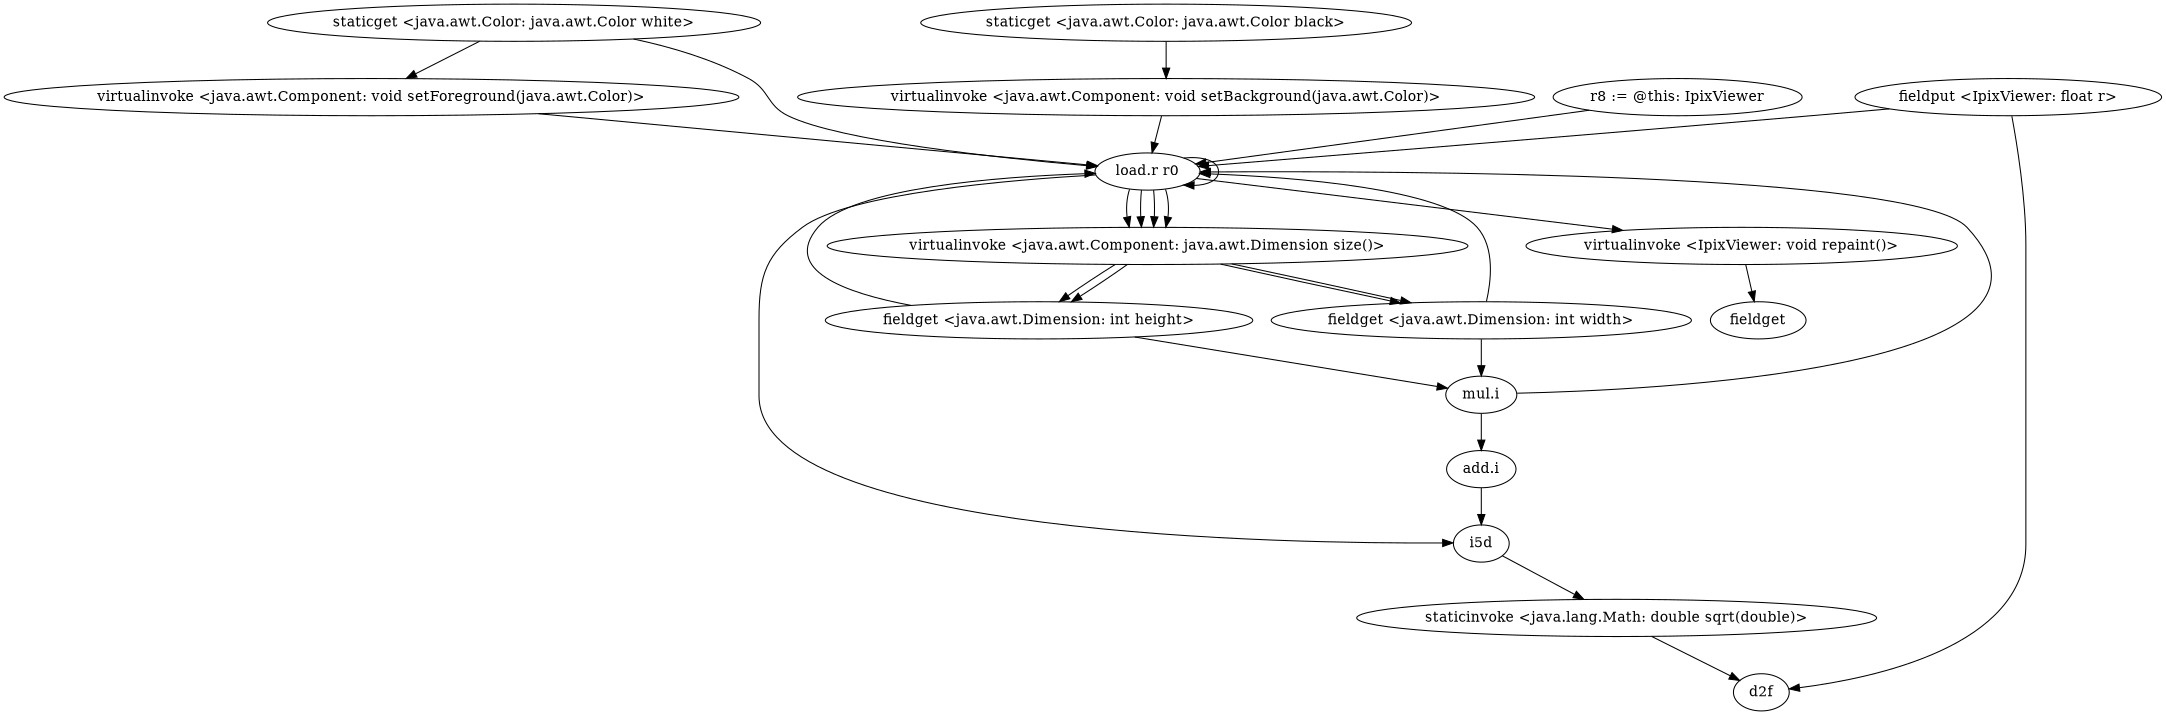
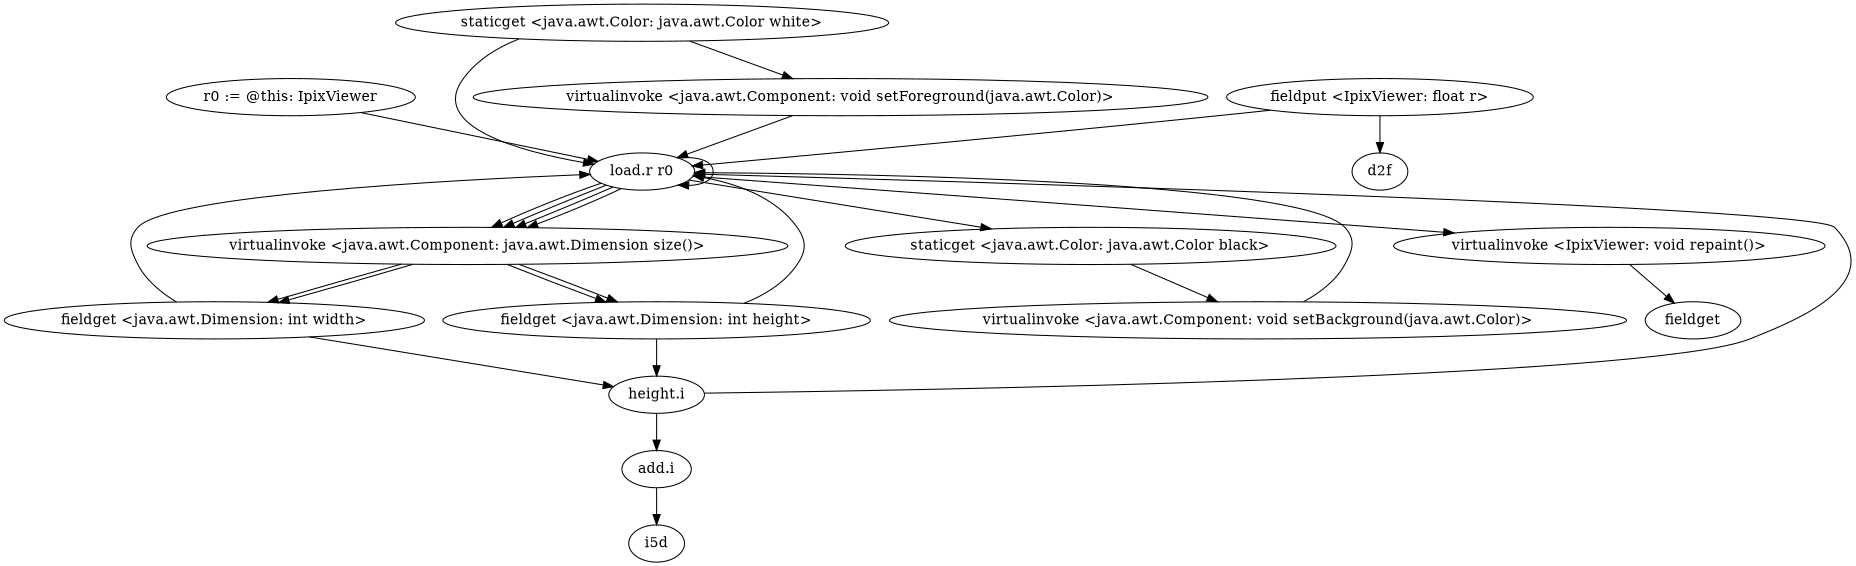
node "r8 := @this: IpixViewer": label "r8 := @this: IpixViewer" -> "r0 := @this: IpixViewer"
node "mul.i": label "mul.i" -> "height.i"
edge "load.r r0" -> "i5d": now "load.r r0" -> "staticget <java.awt.Color: java.awt.Color black>"
node "staticinvoke <java.lang.Math: double sqrt(double)>": removed
